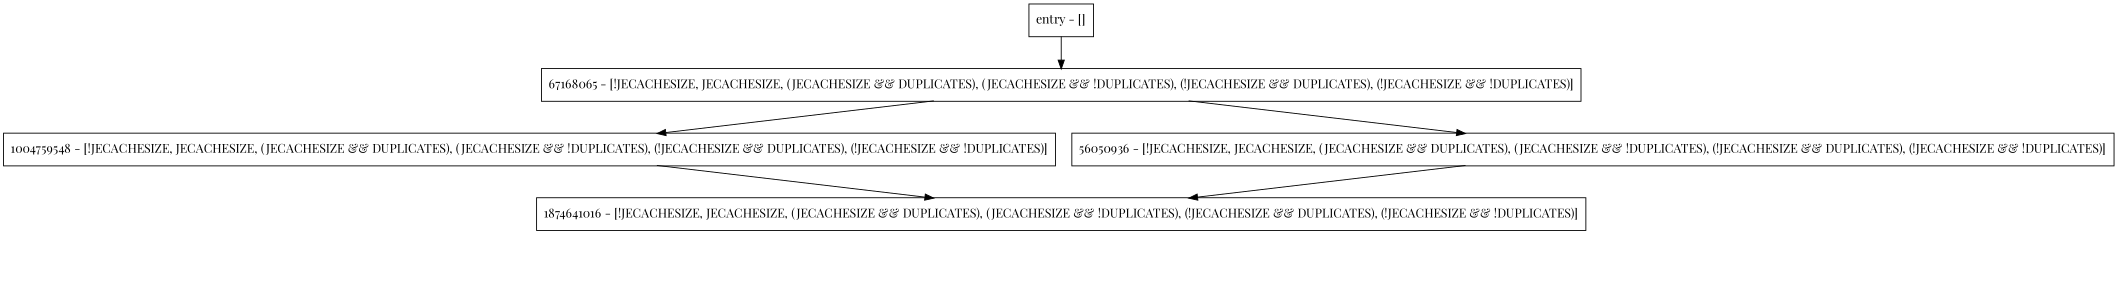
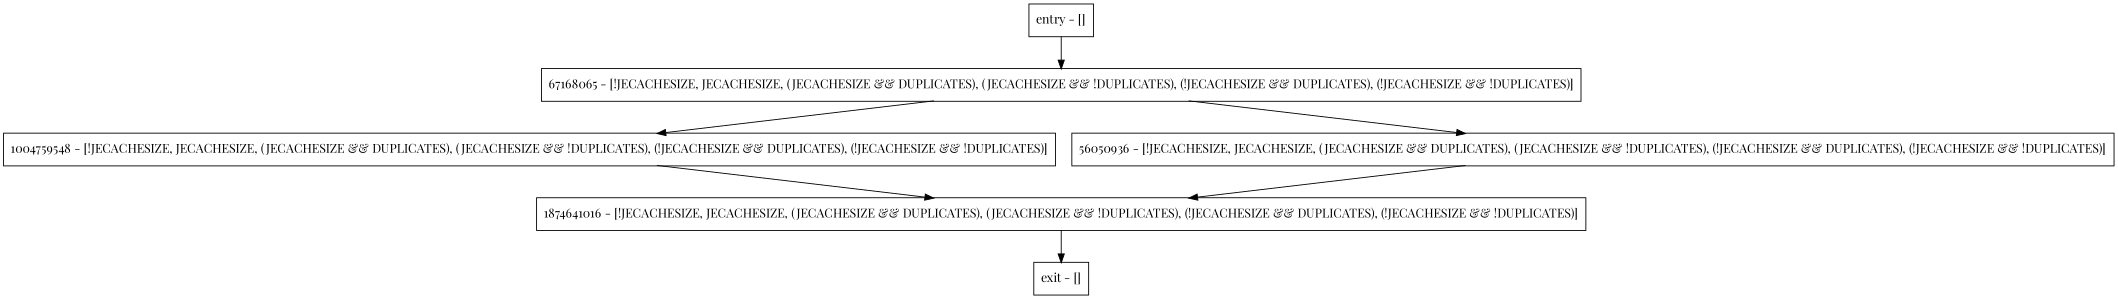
node "exit - []": added
